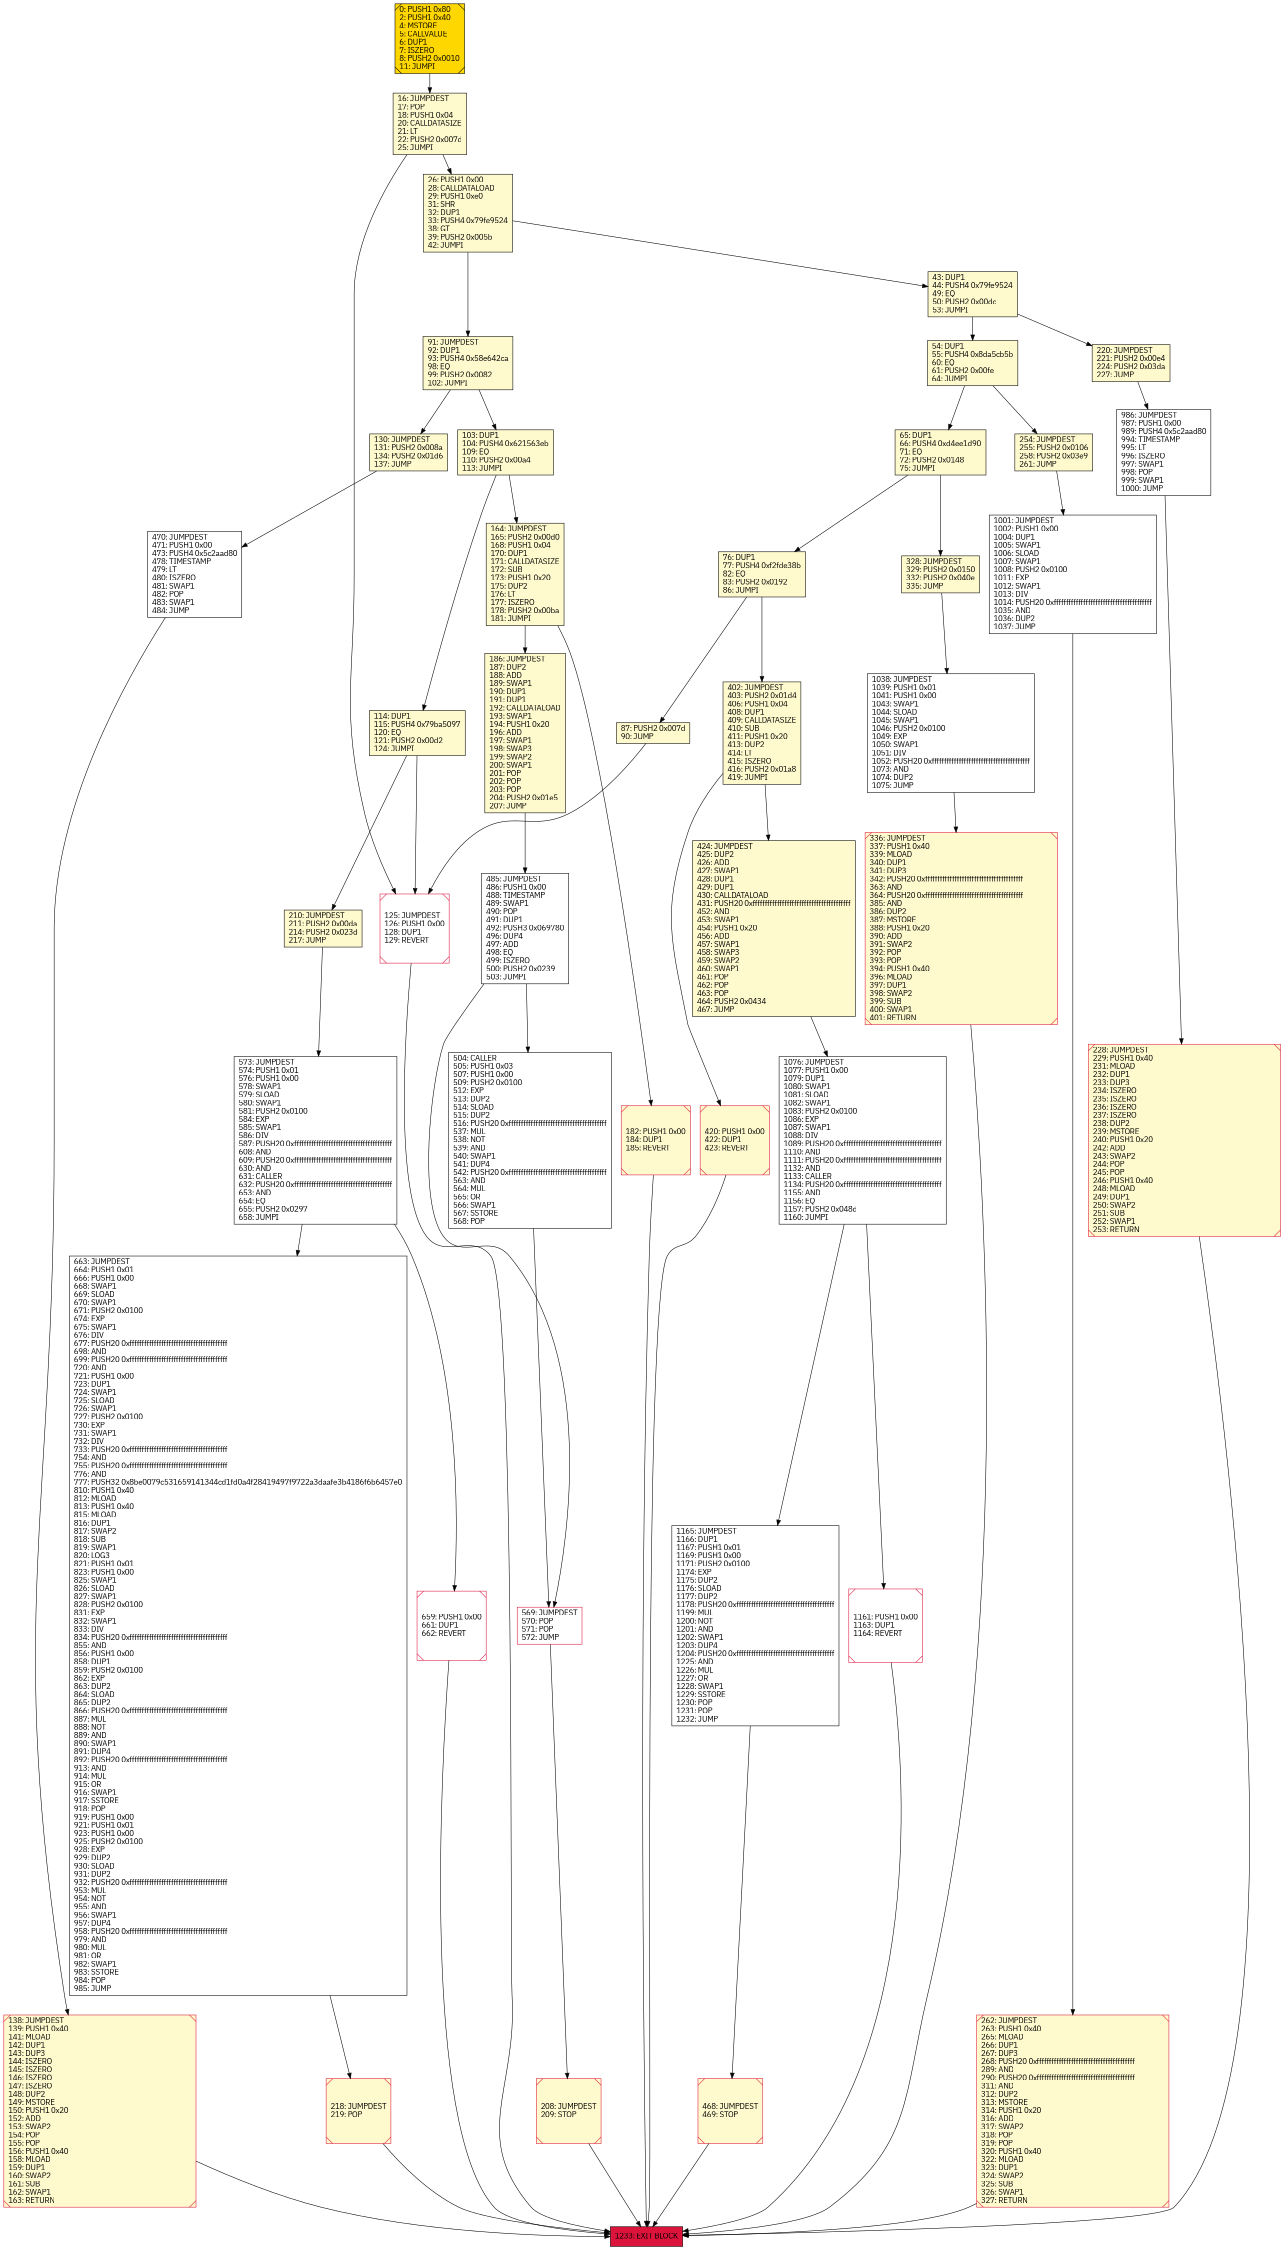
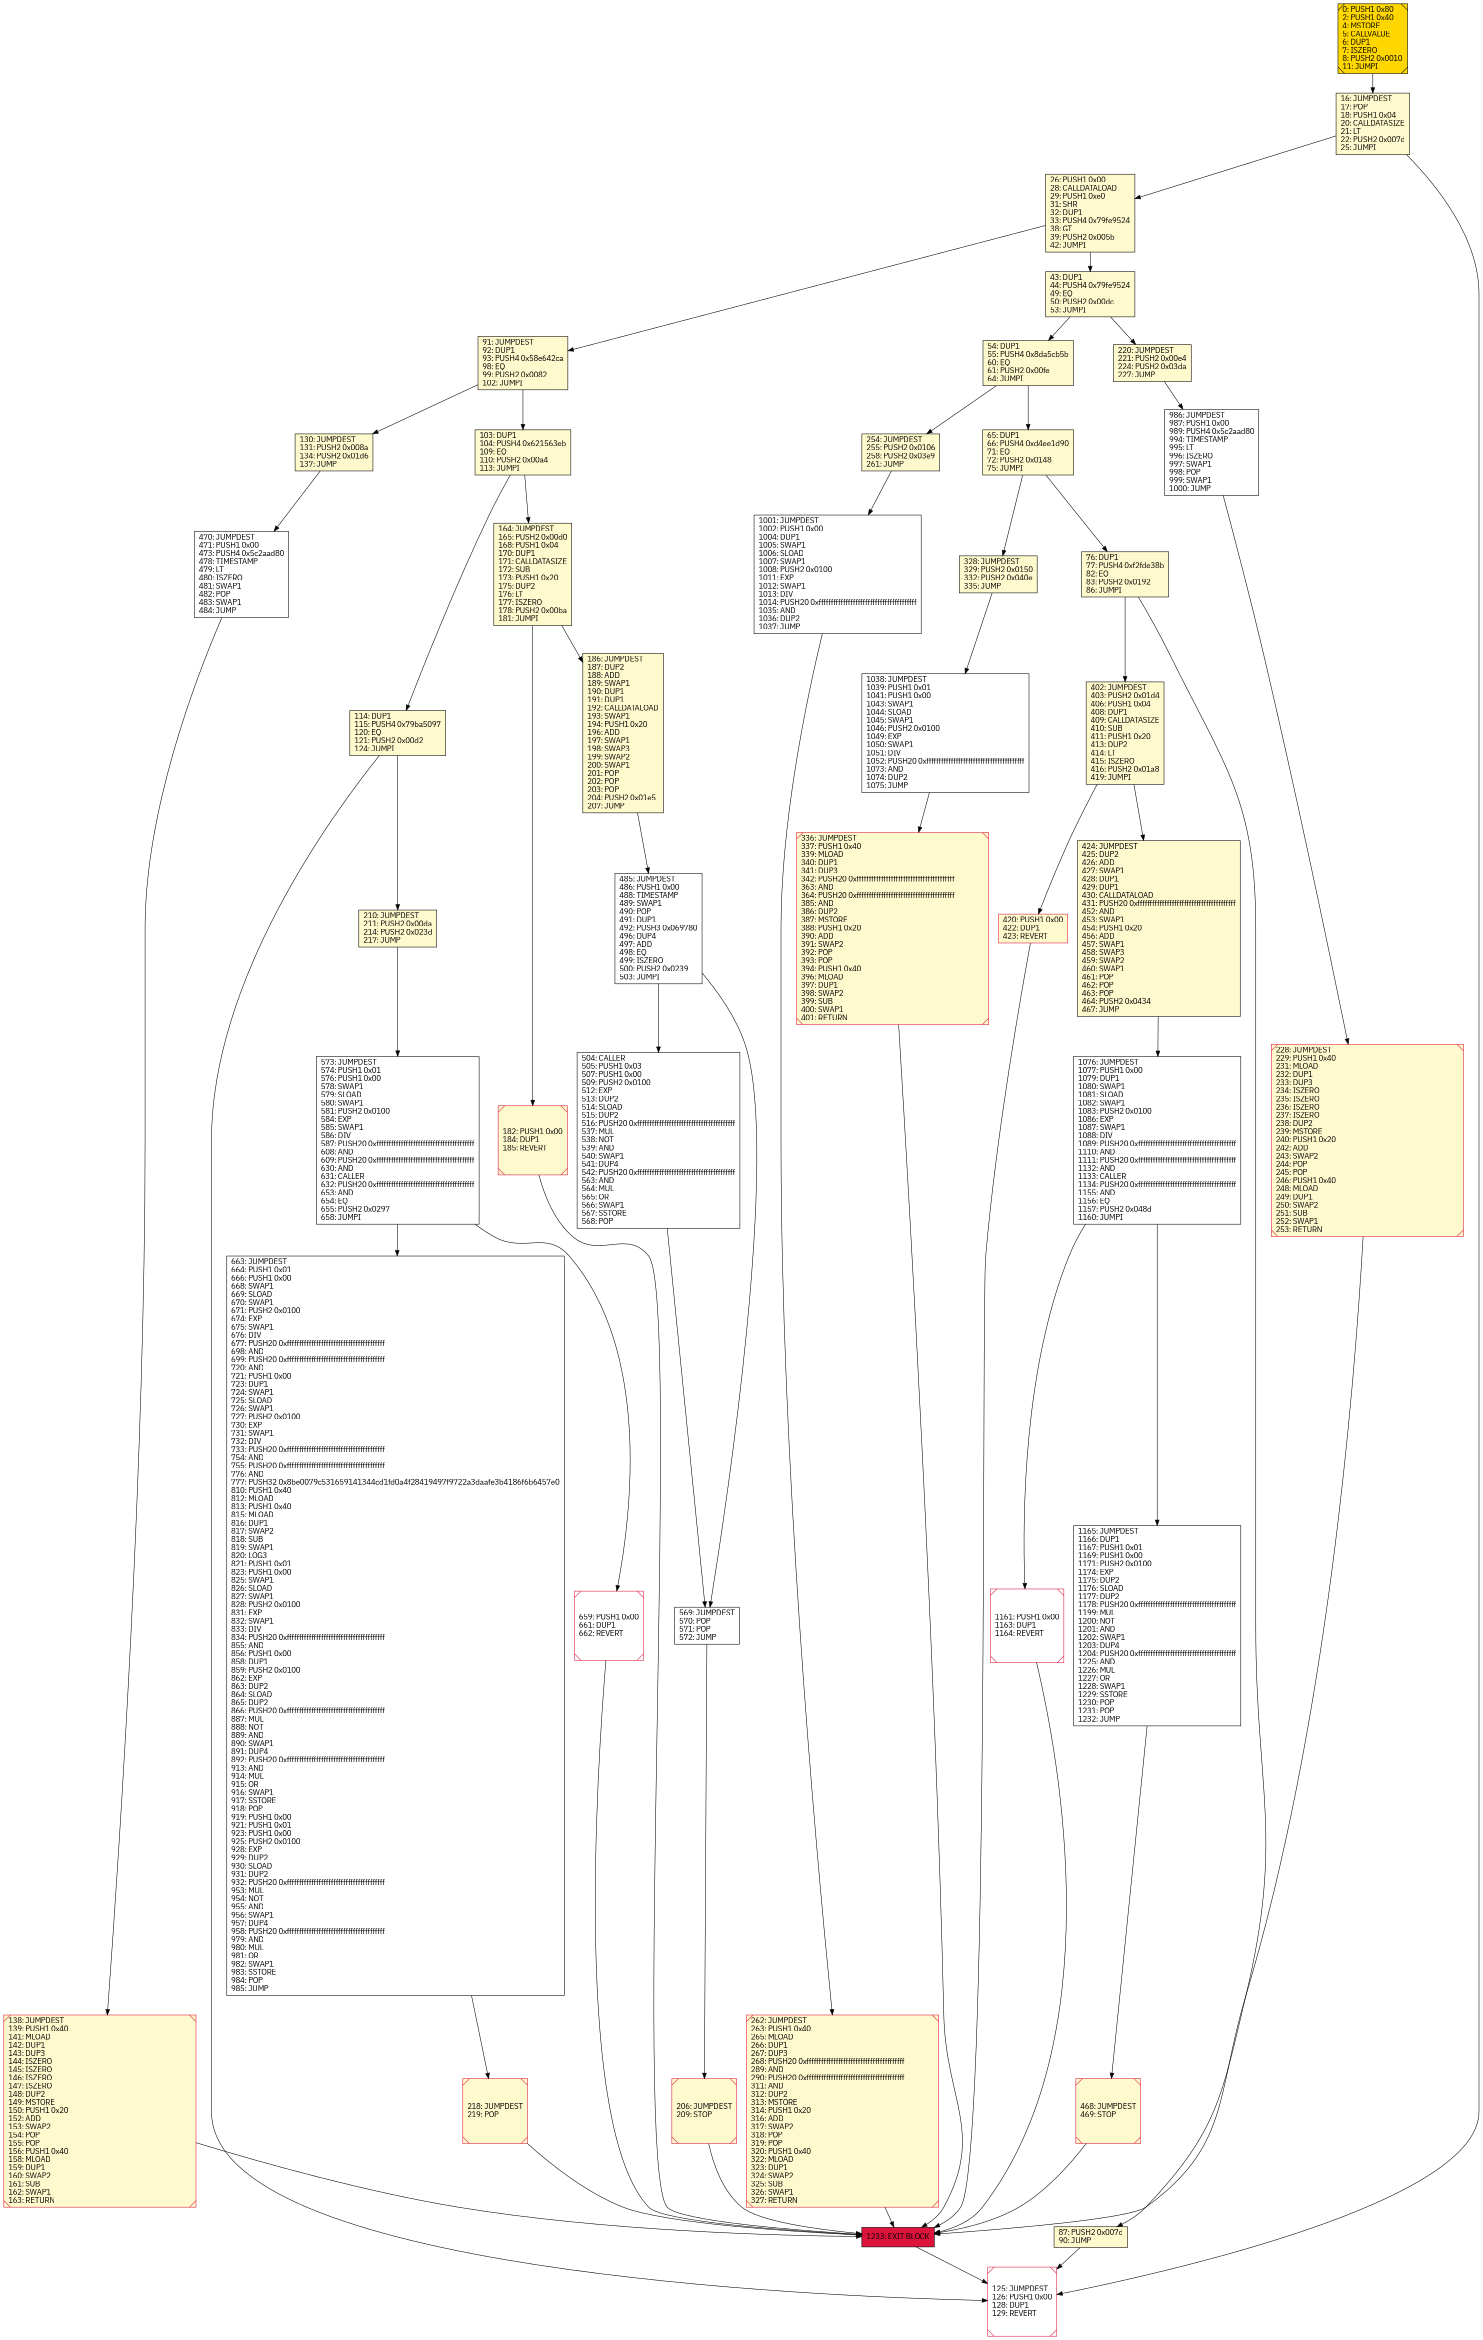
node "420: PUSH1 0x00 422: DUP1 423: REVERT": shape Msquare -> box
edge "125: JUMPDEST 126: PUSH1 0x00 128: DUP1 129: REVERT" -> "1233: EXIT BLOCK": reversed
node "569: JUMPDEST 570: POP 571: POP 572: JUMP": color crimson -> black
node "208: JUMPDEST 209: STOP": label "208: JUMPDEST 209: STOP" -> "206: JUMPDEST 209: STOP"
